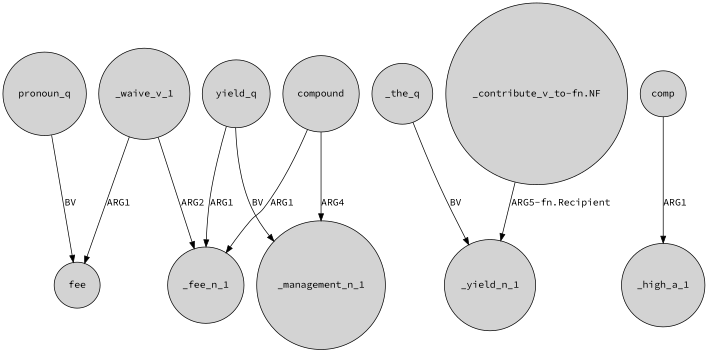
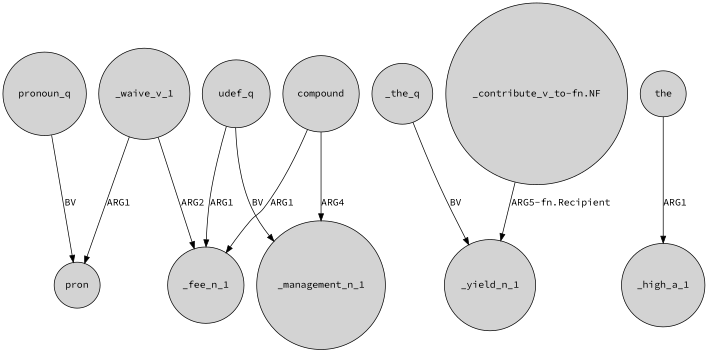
node "yield_q": label "yield_q" -> "udef_q"
node "comp": label "comp" -> "the"
node "fee": label "fee" -> "pron"
